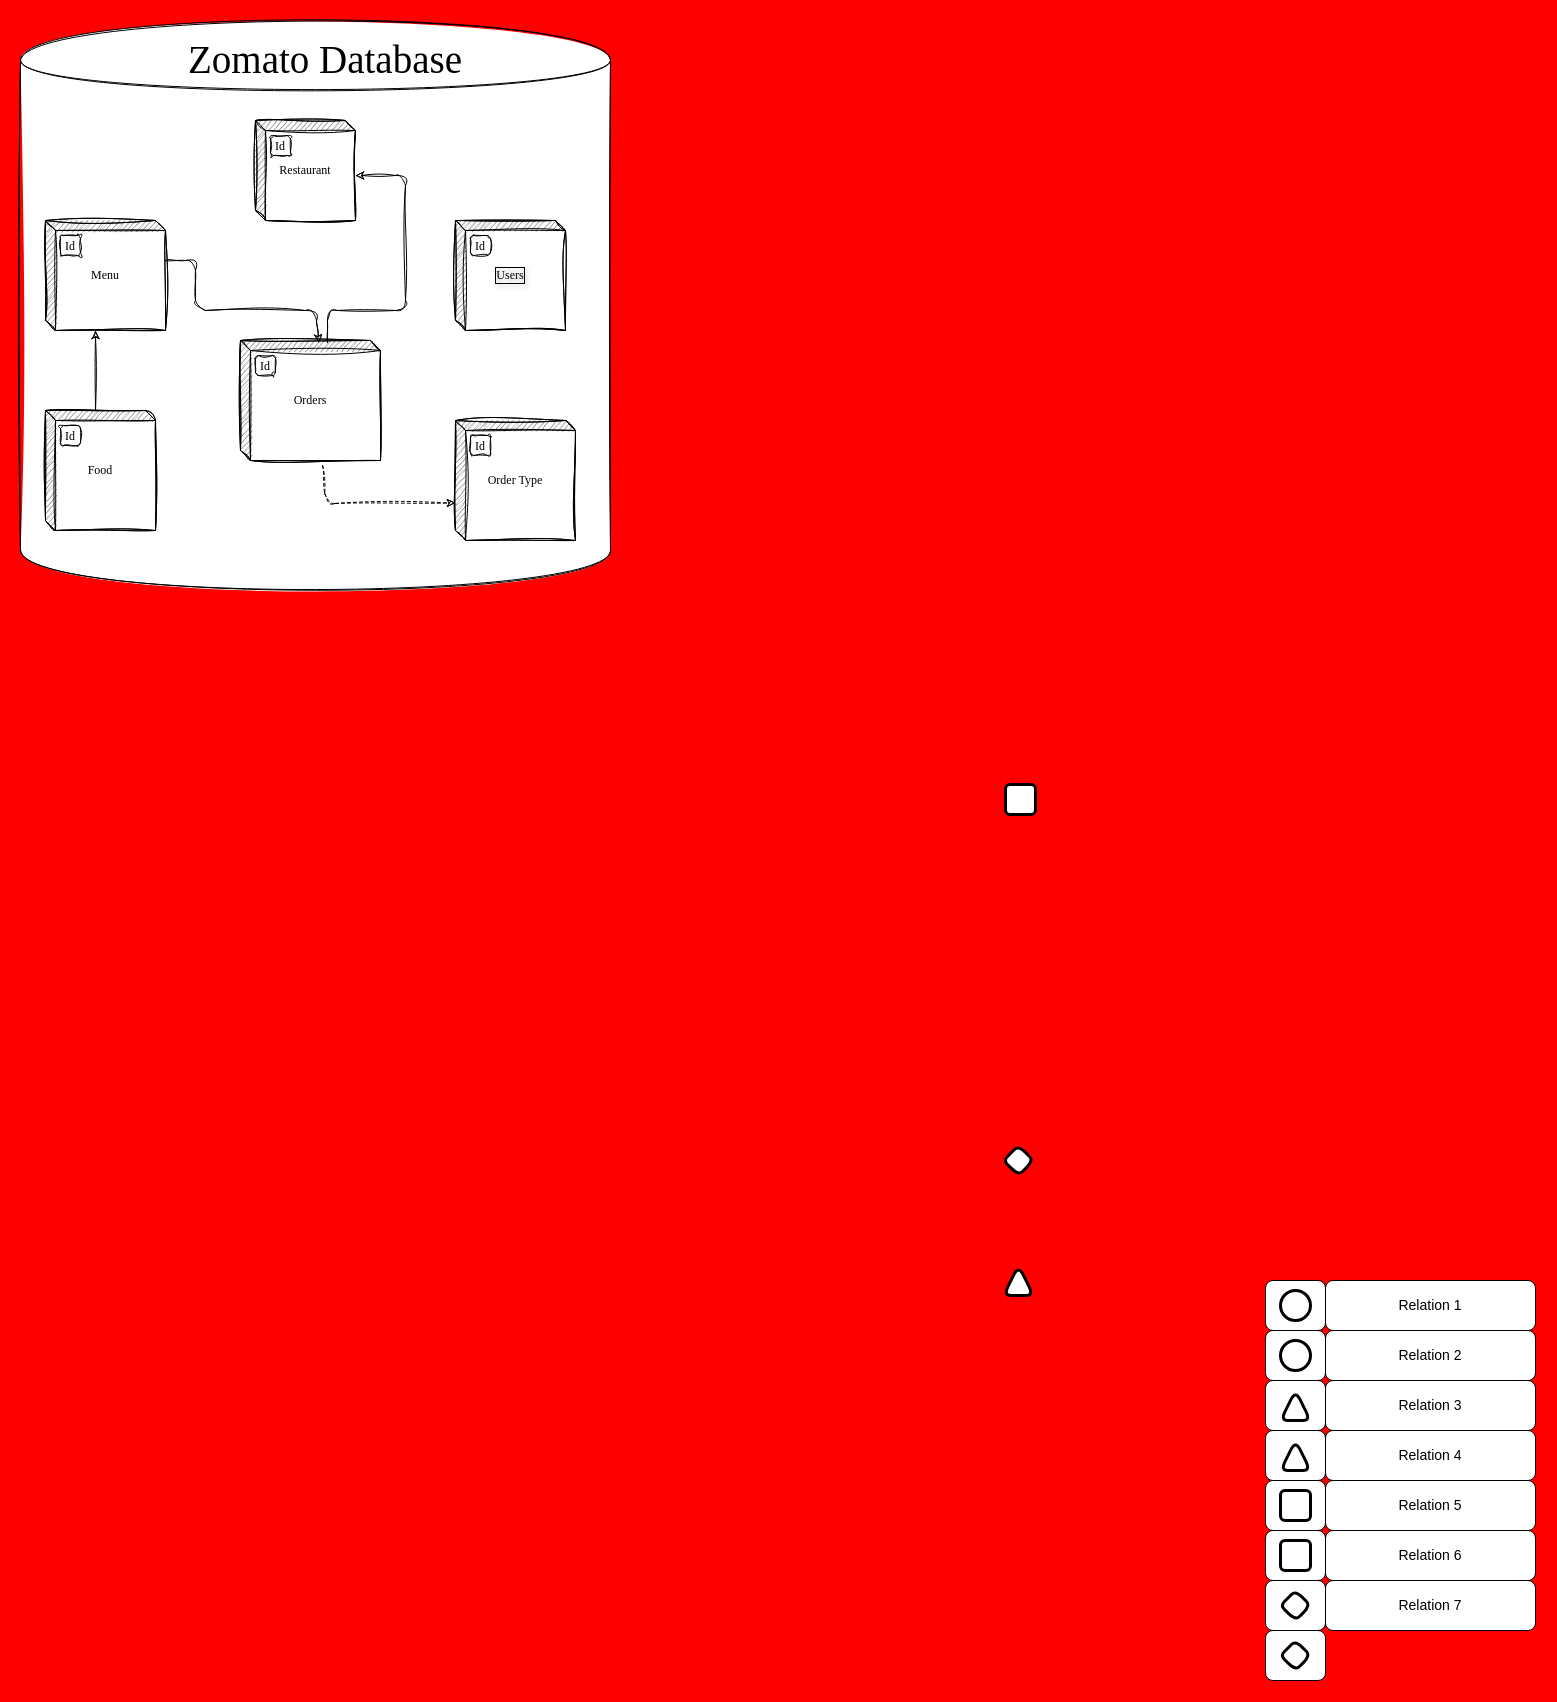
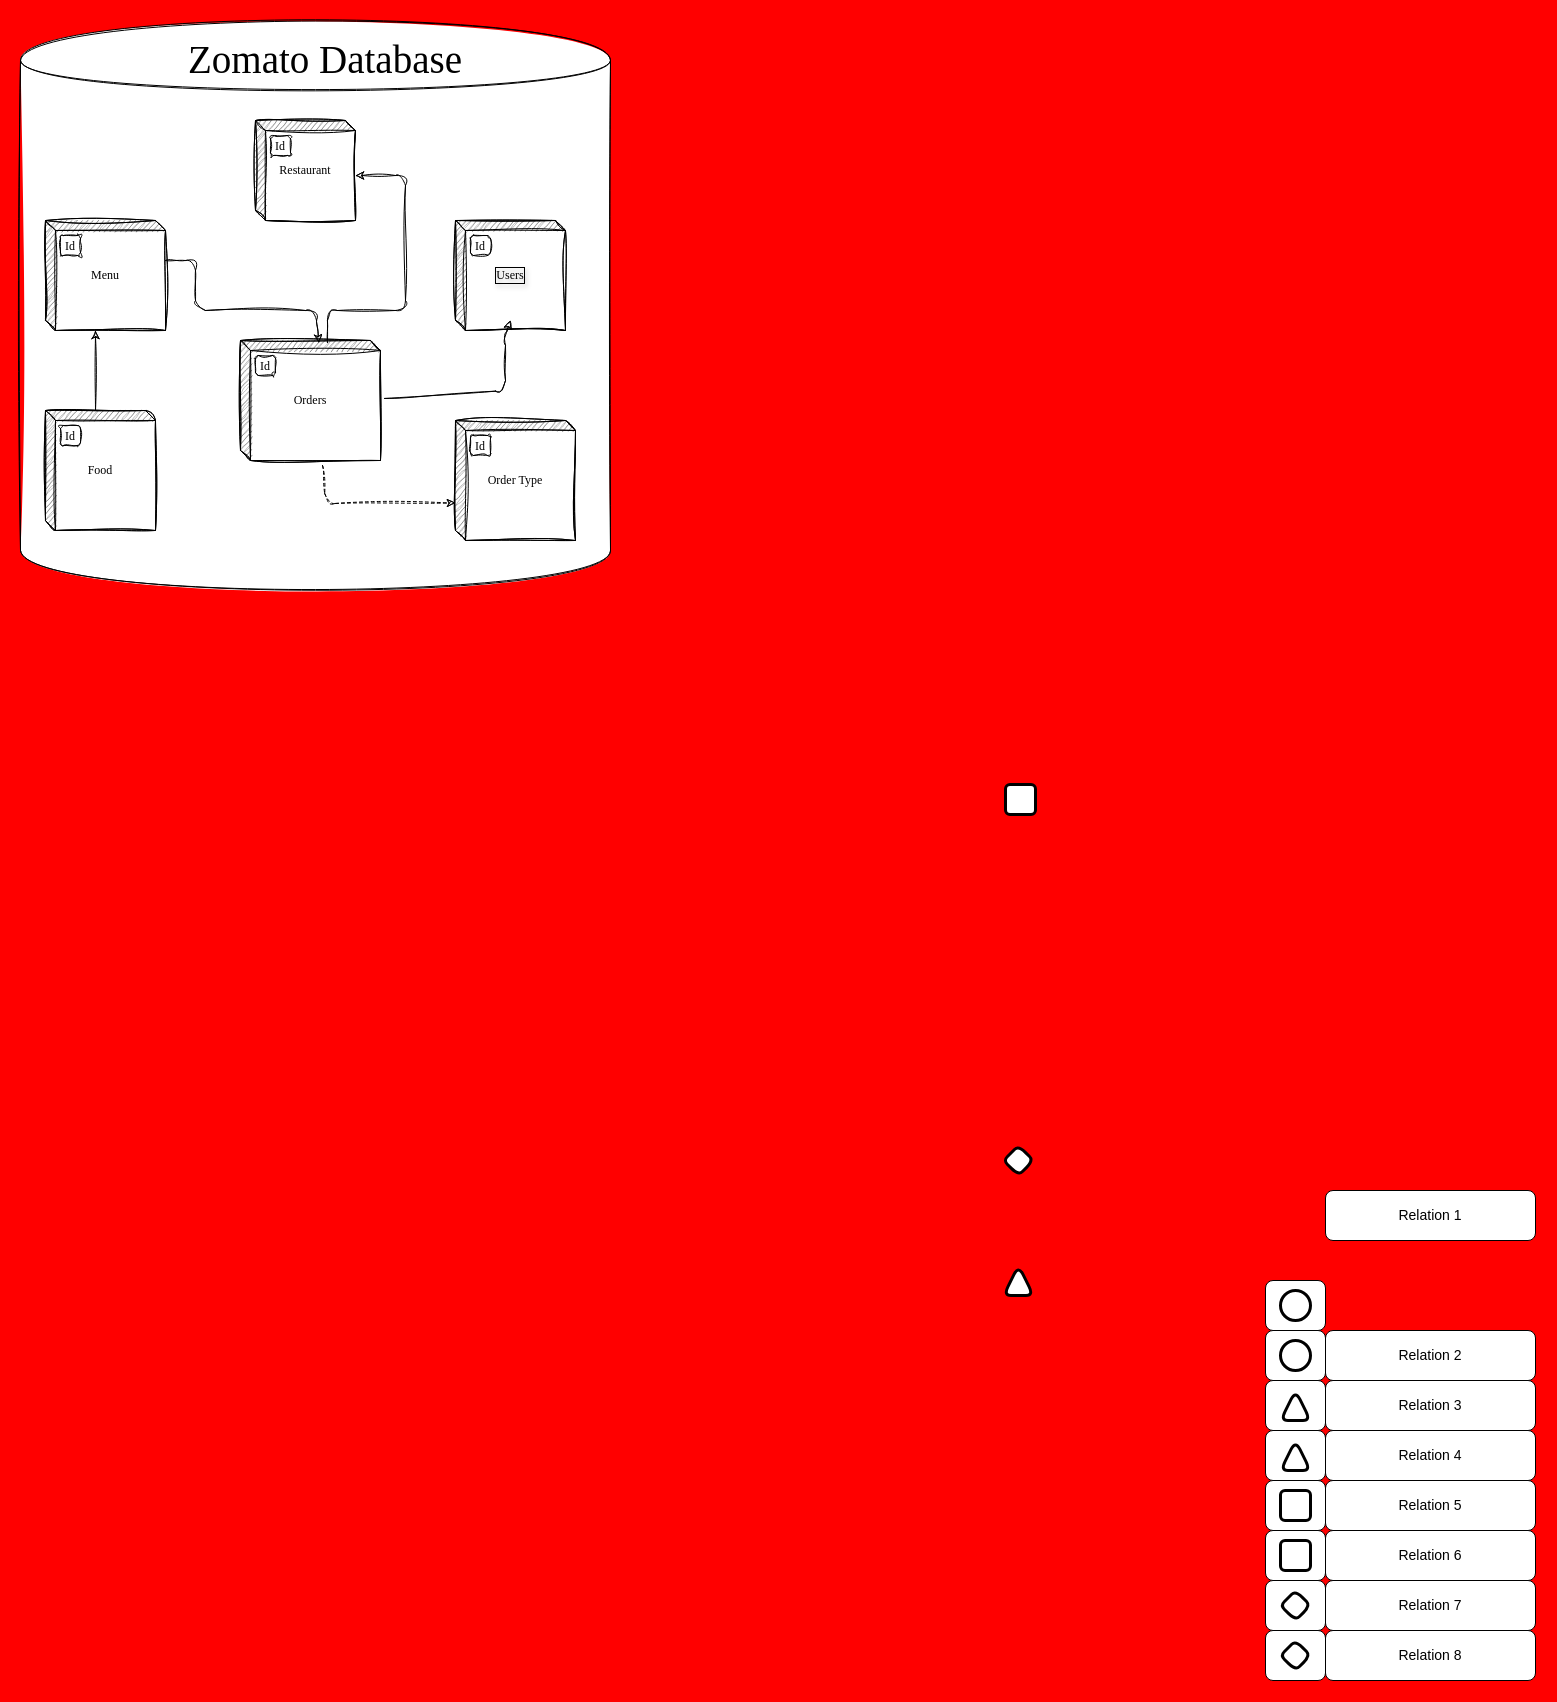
edge "Orders" -> "Users": added
node "Relation 1": moved (1431, 1306) -> (1431, 1216)
node "Relation 8": added
